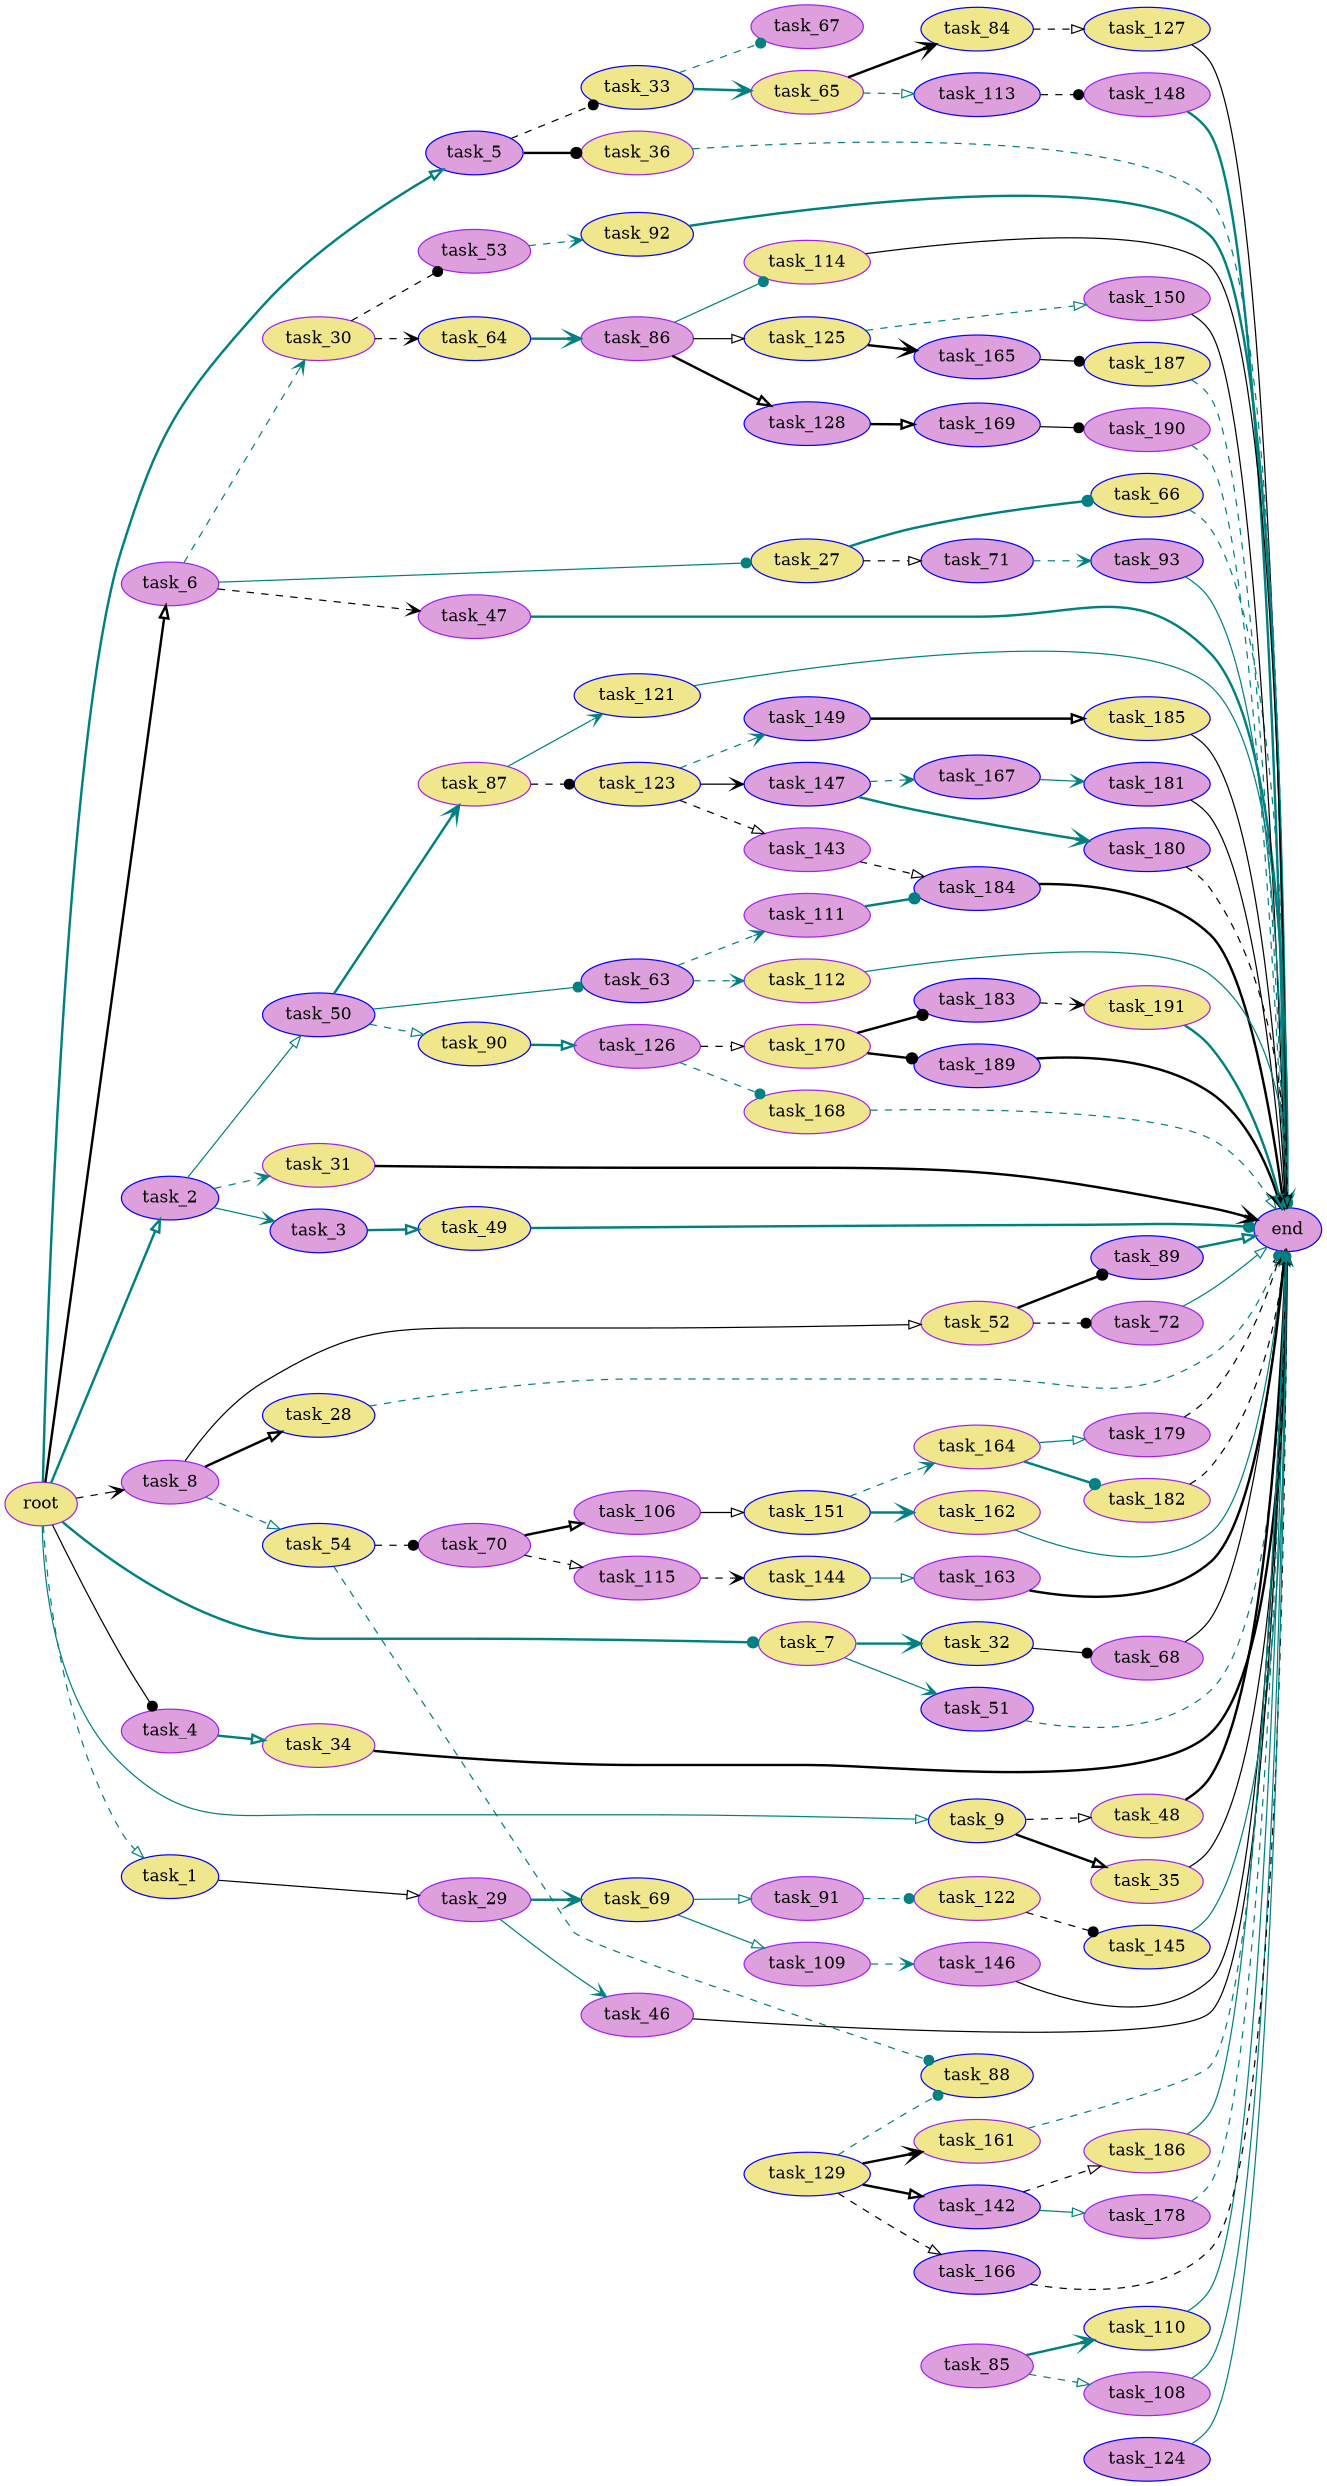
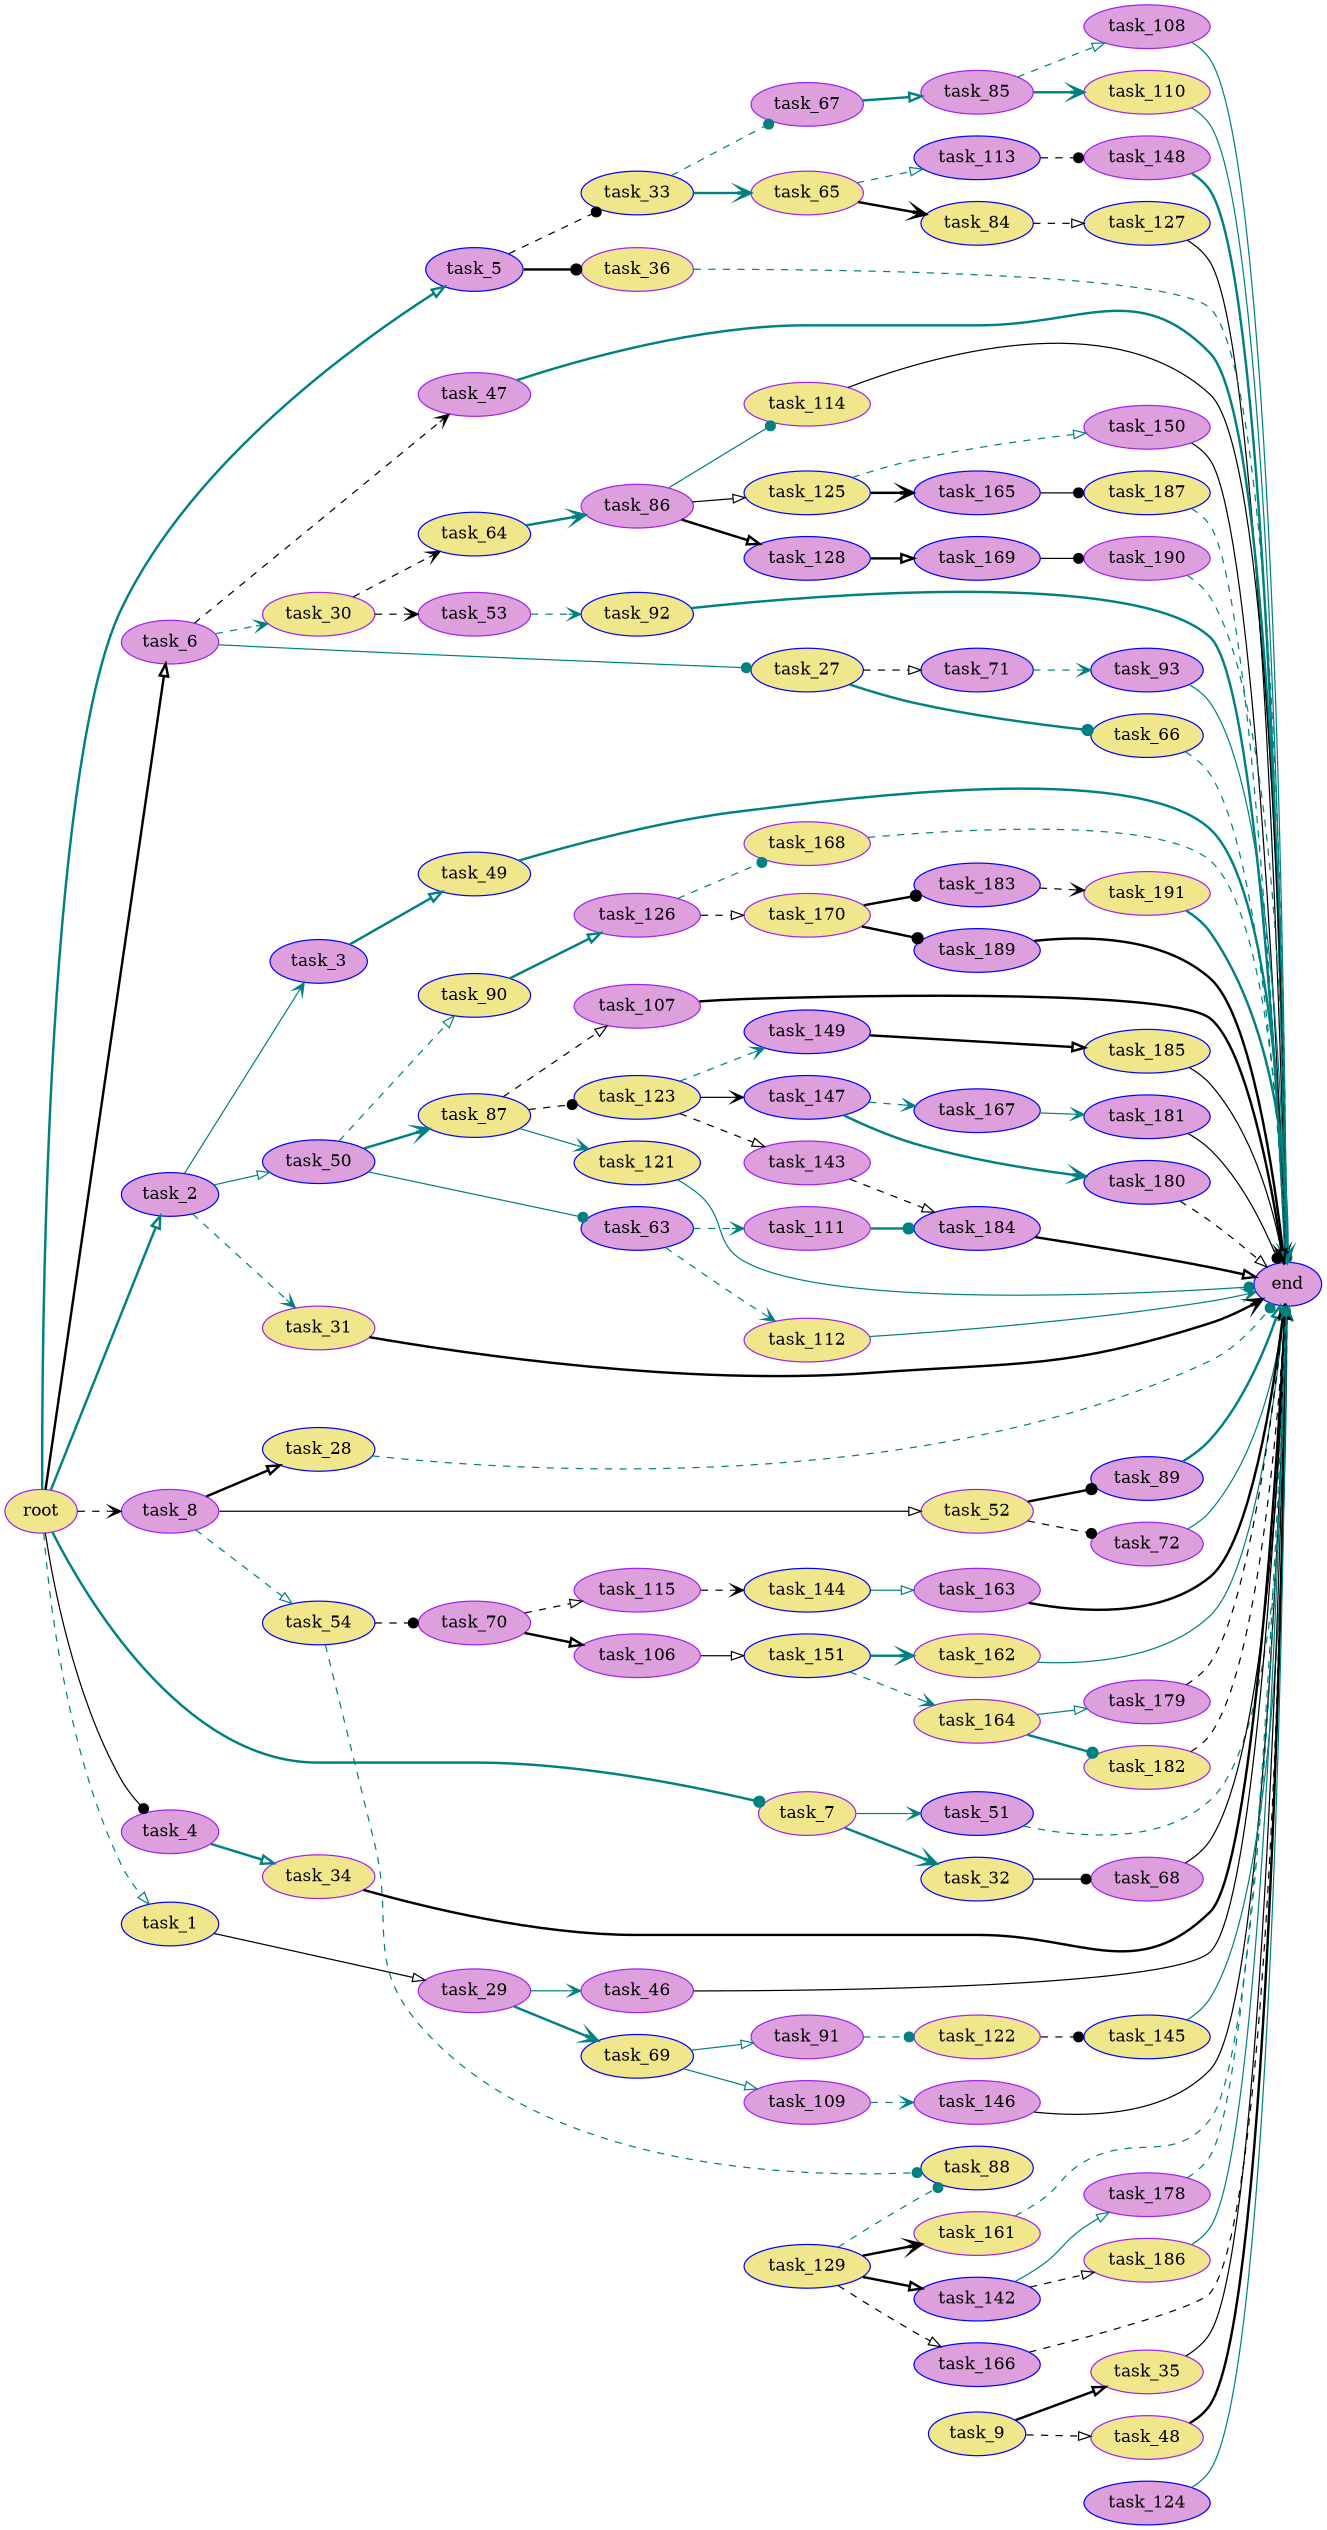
edge "task_67" -> "task_85": added
edge "task_30" -> "task_53": arrowhead dot -> vee
node "task_87": color purple -> blue
node "task_107": added
edge "root" -> "task_9": removed
node "task_110": color blue -> purple
